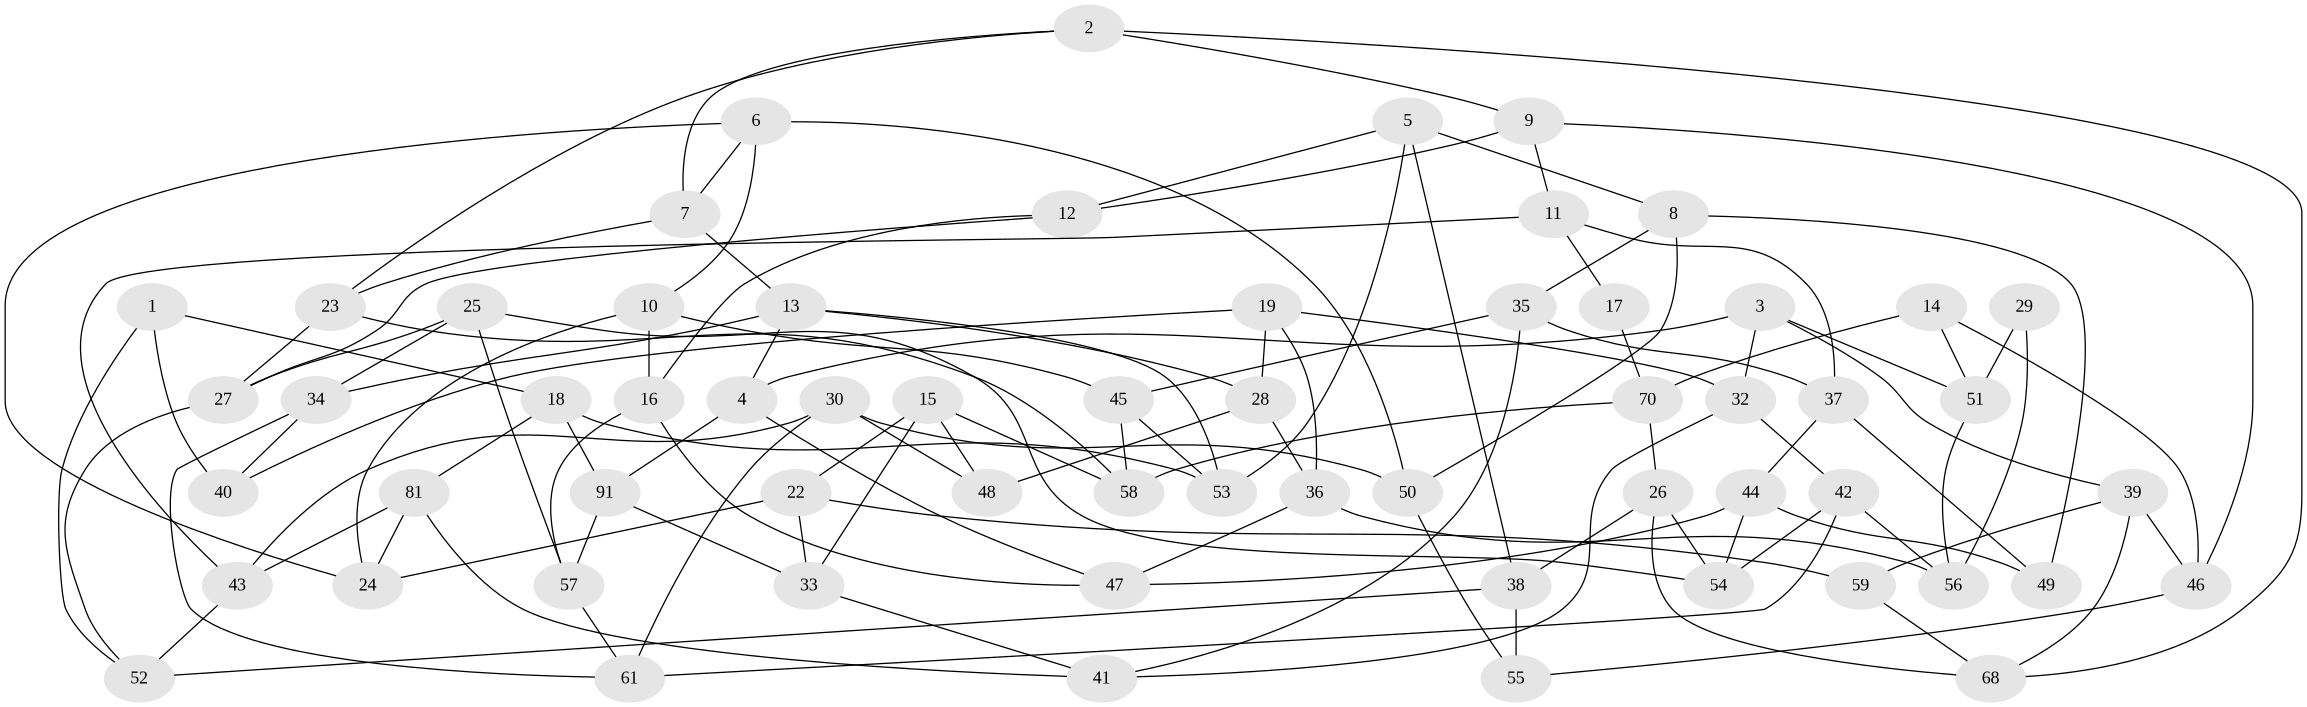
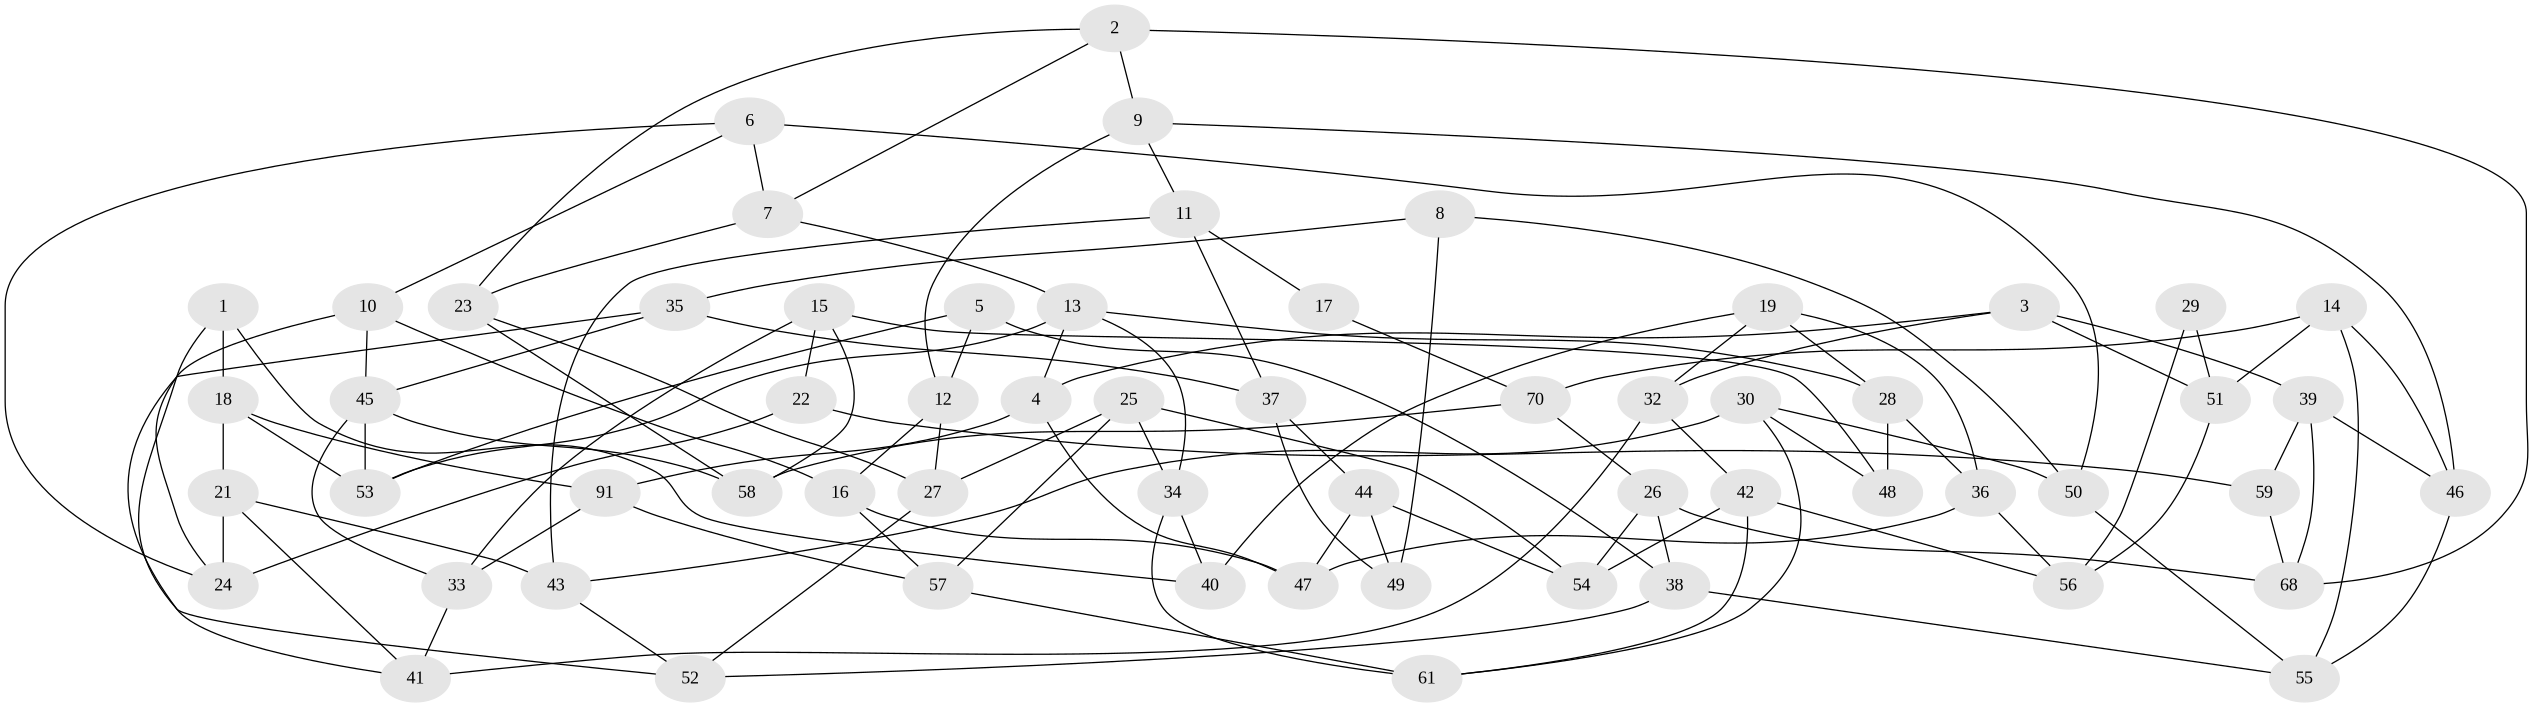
edge "5" -- "8": removed
node "81": label "81" -> "21"
edge "14" -- "55": added
edge "22" -- "33": now "45" -- "33"
